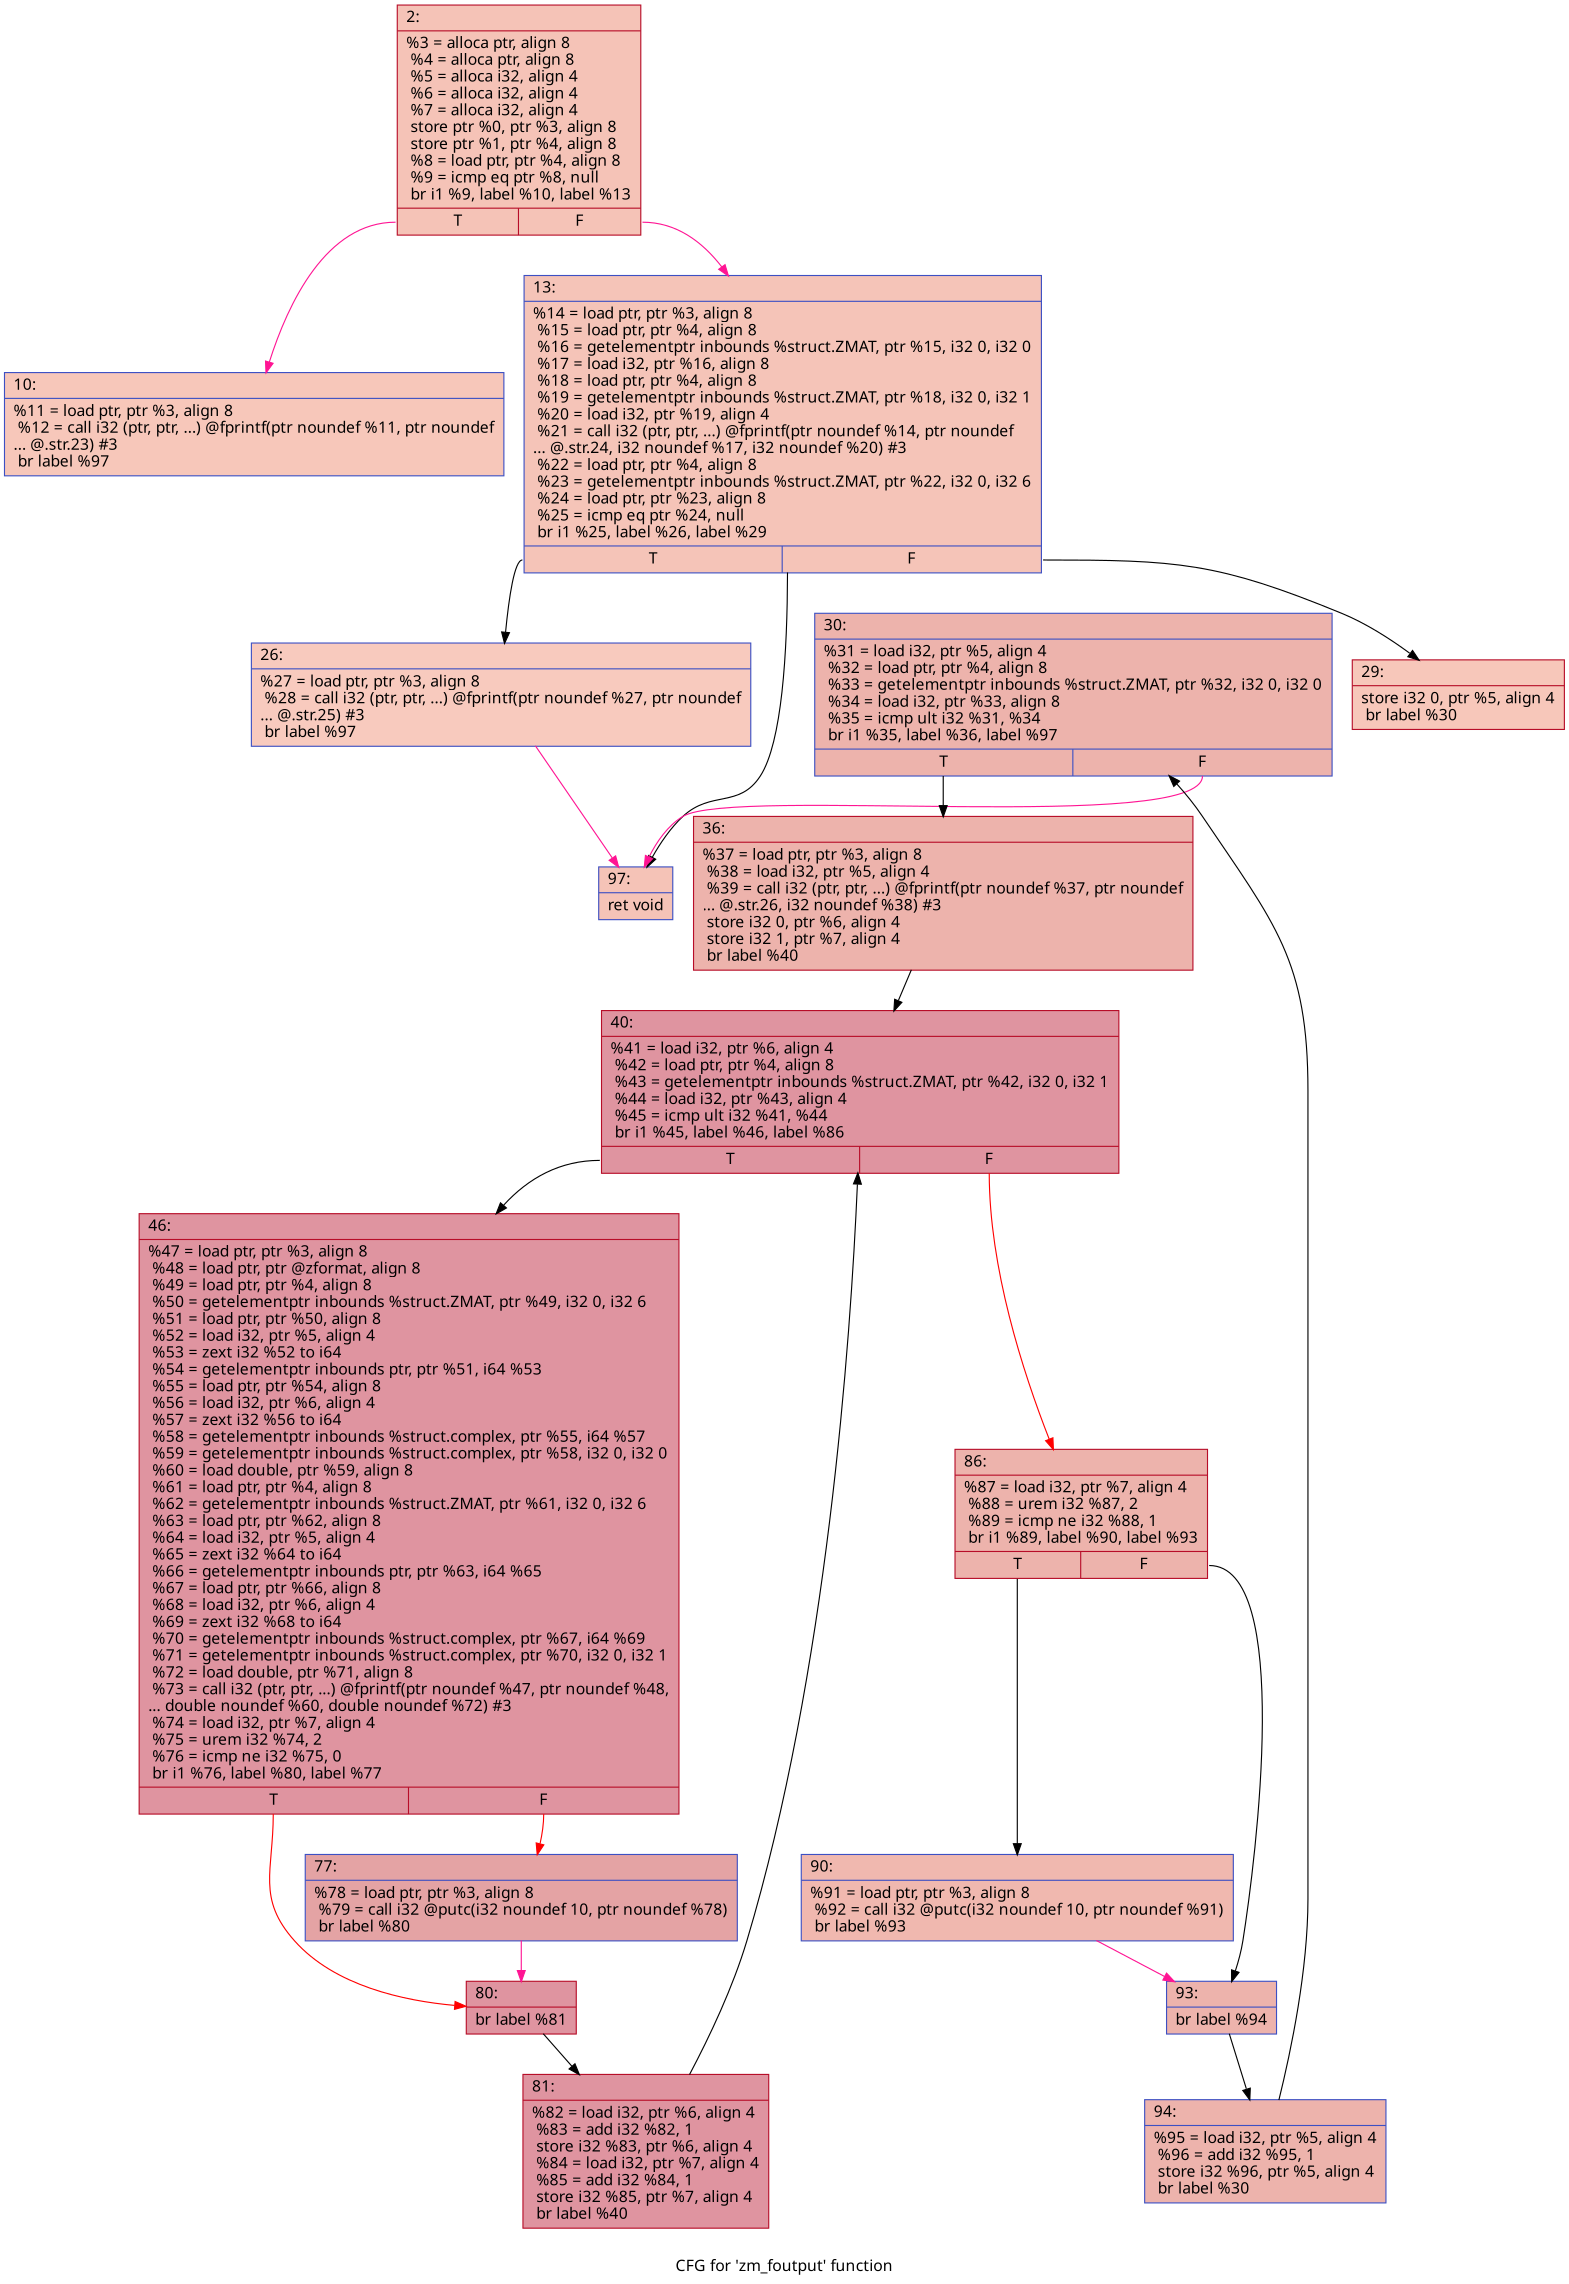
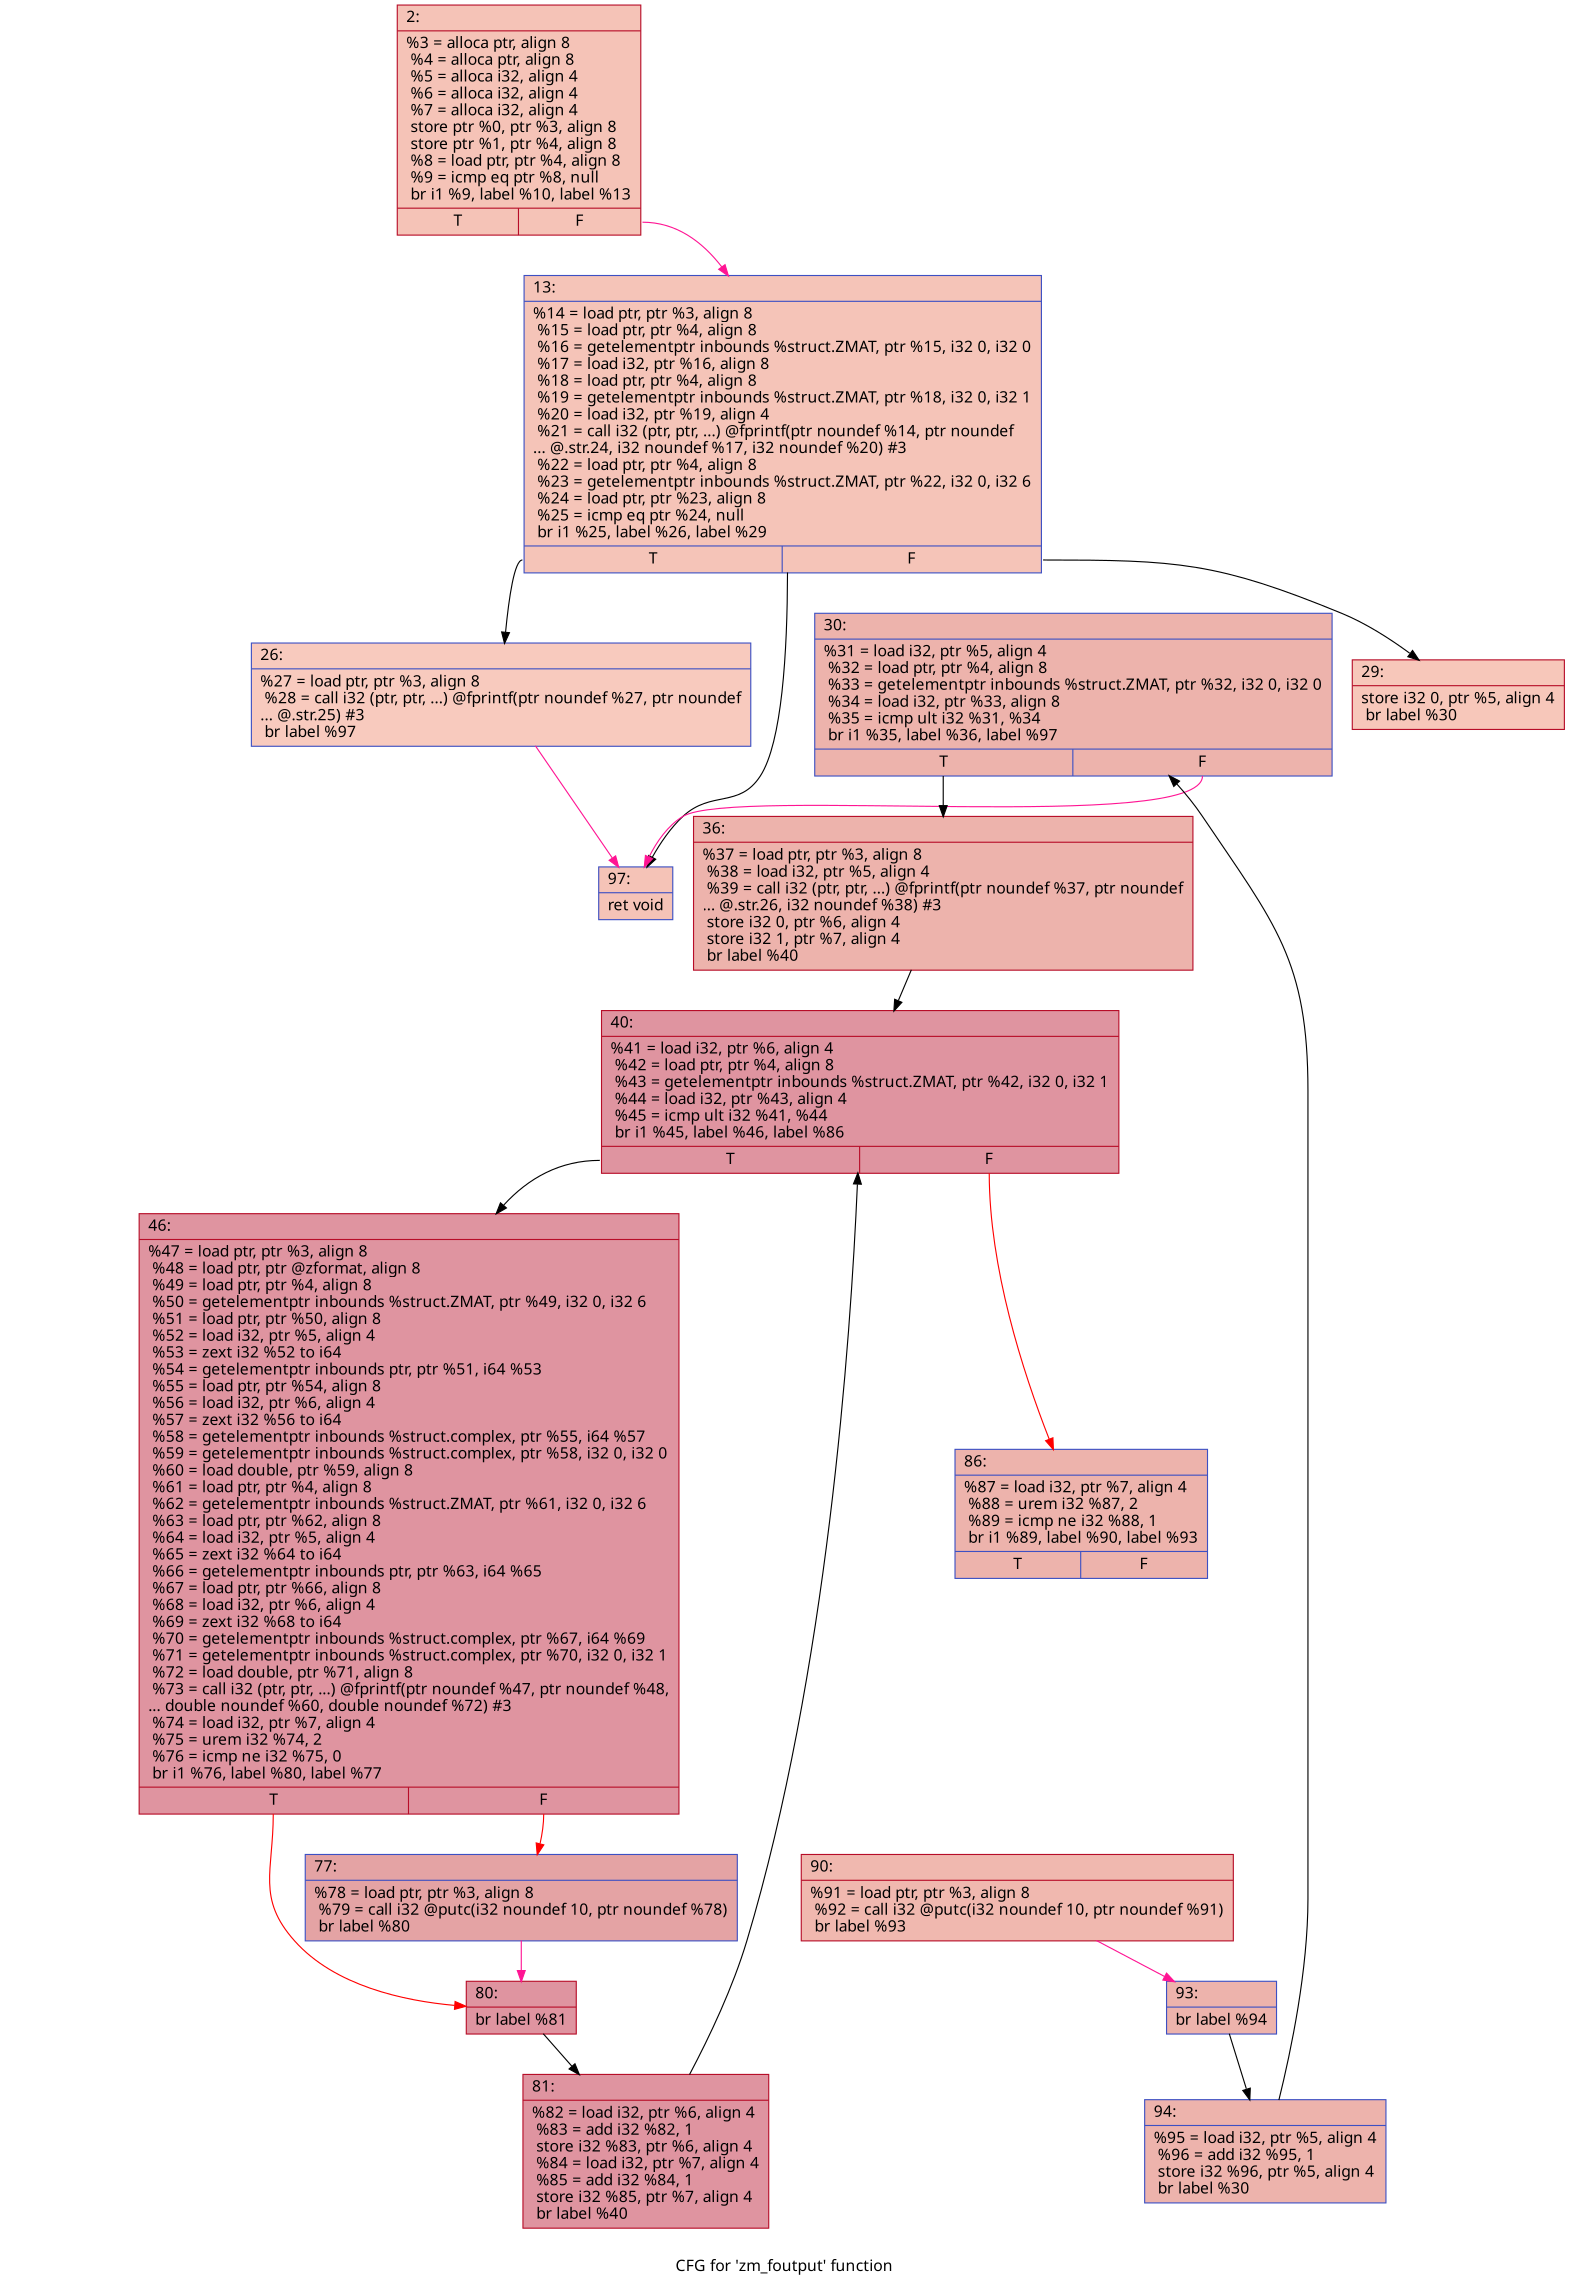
node "10:": removed
node "86:": color #b70d28ff -> #3d50c3ff
edge "86:" -> "90:": removed
edge "86:" -> "93:": removed
node "90:": color #3d50c3ff -> #b70d28ff
